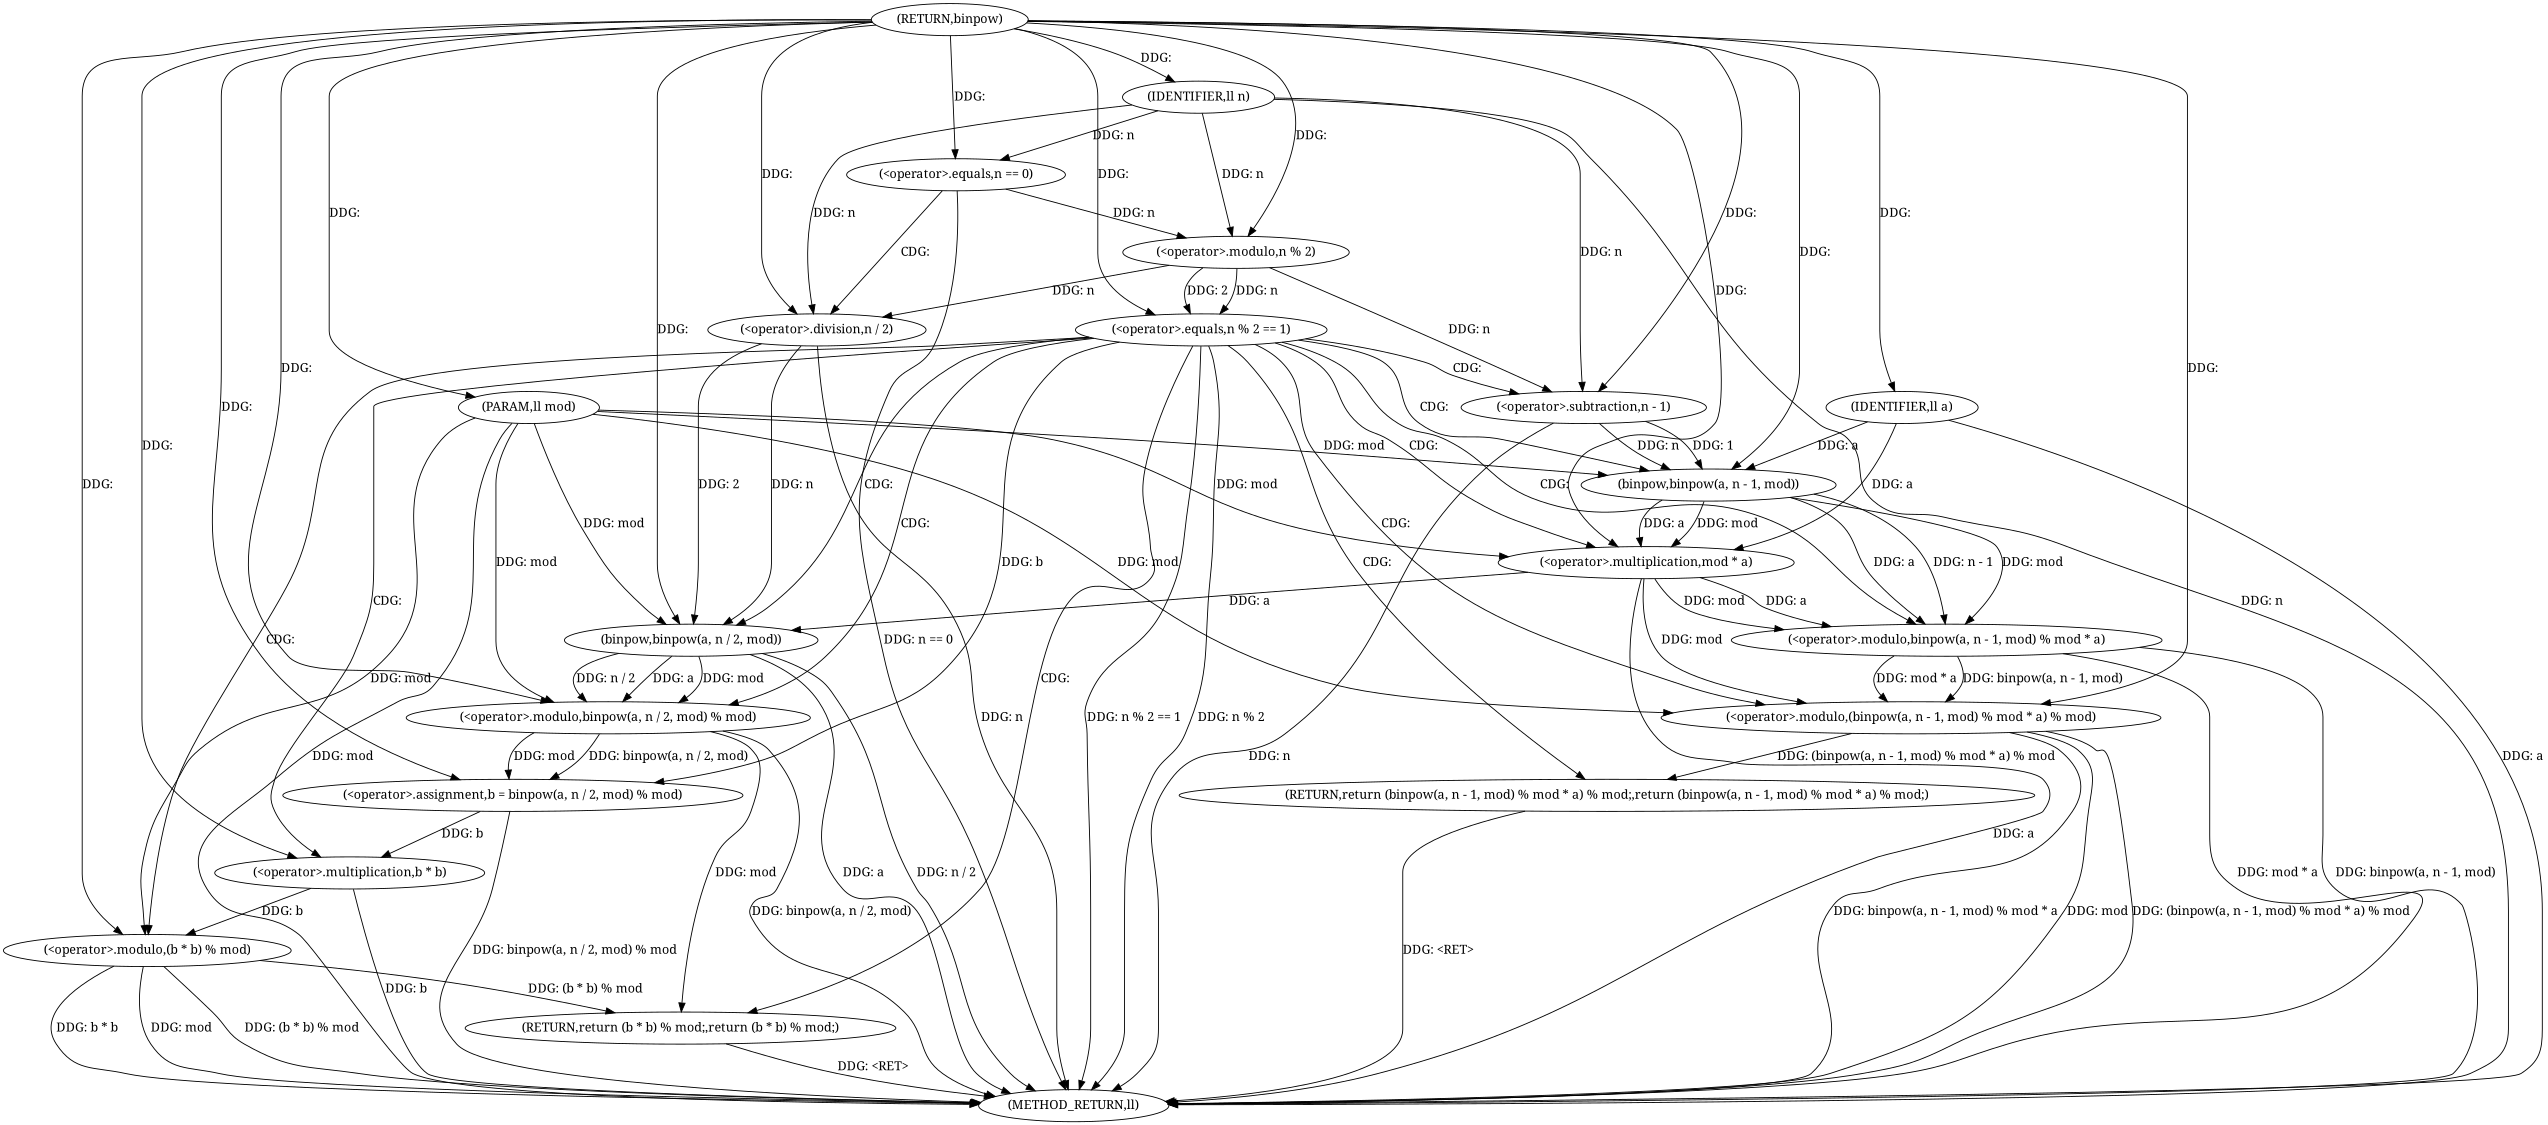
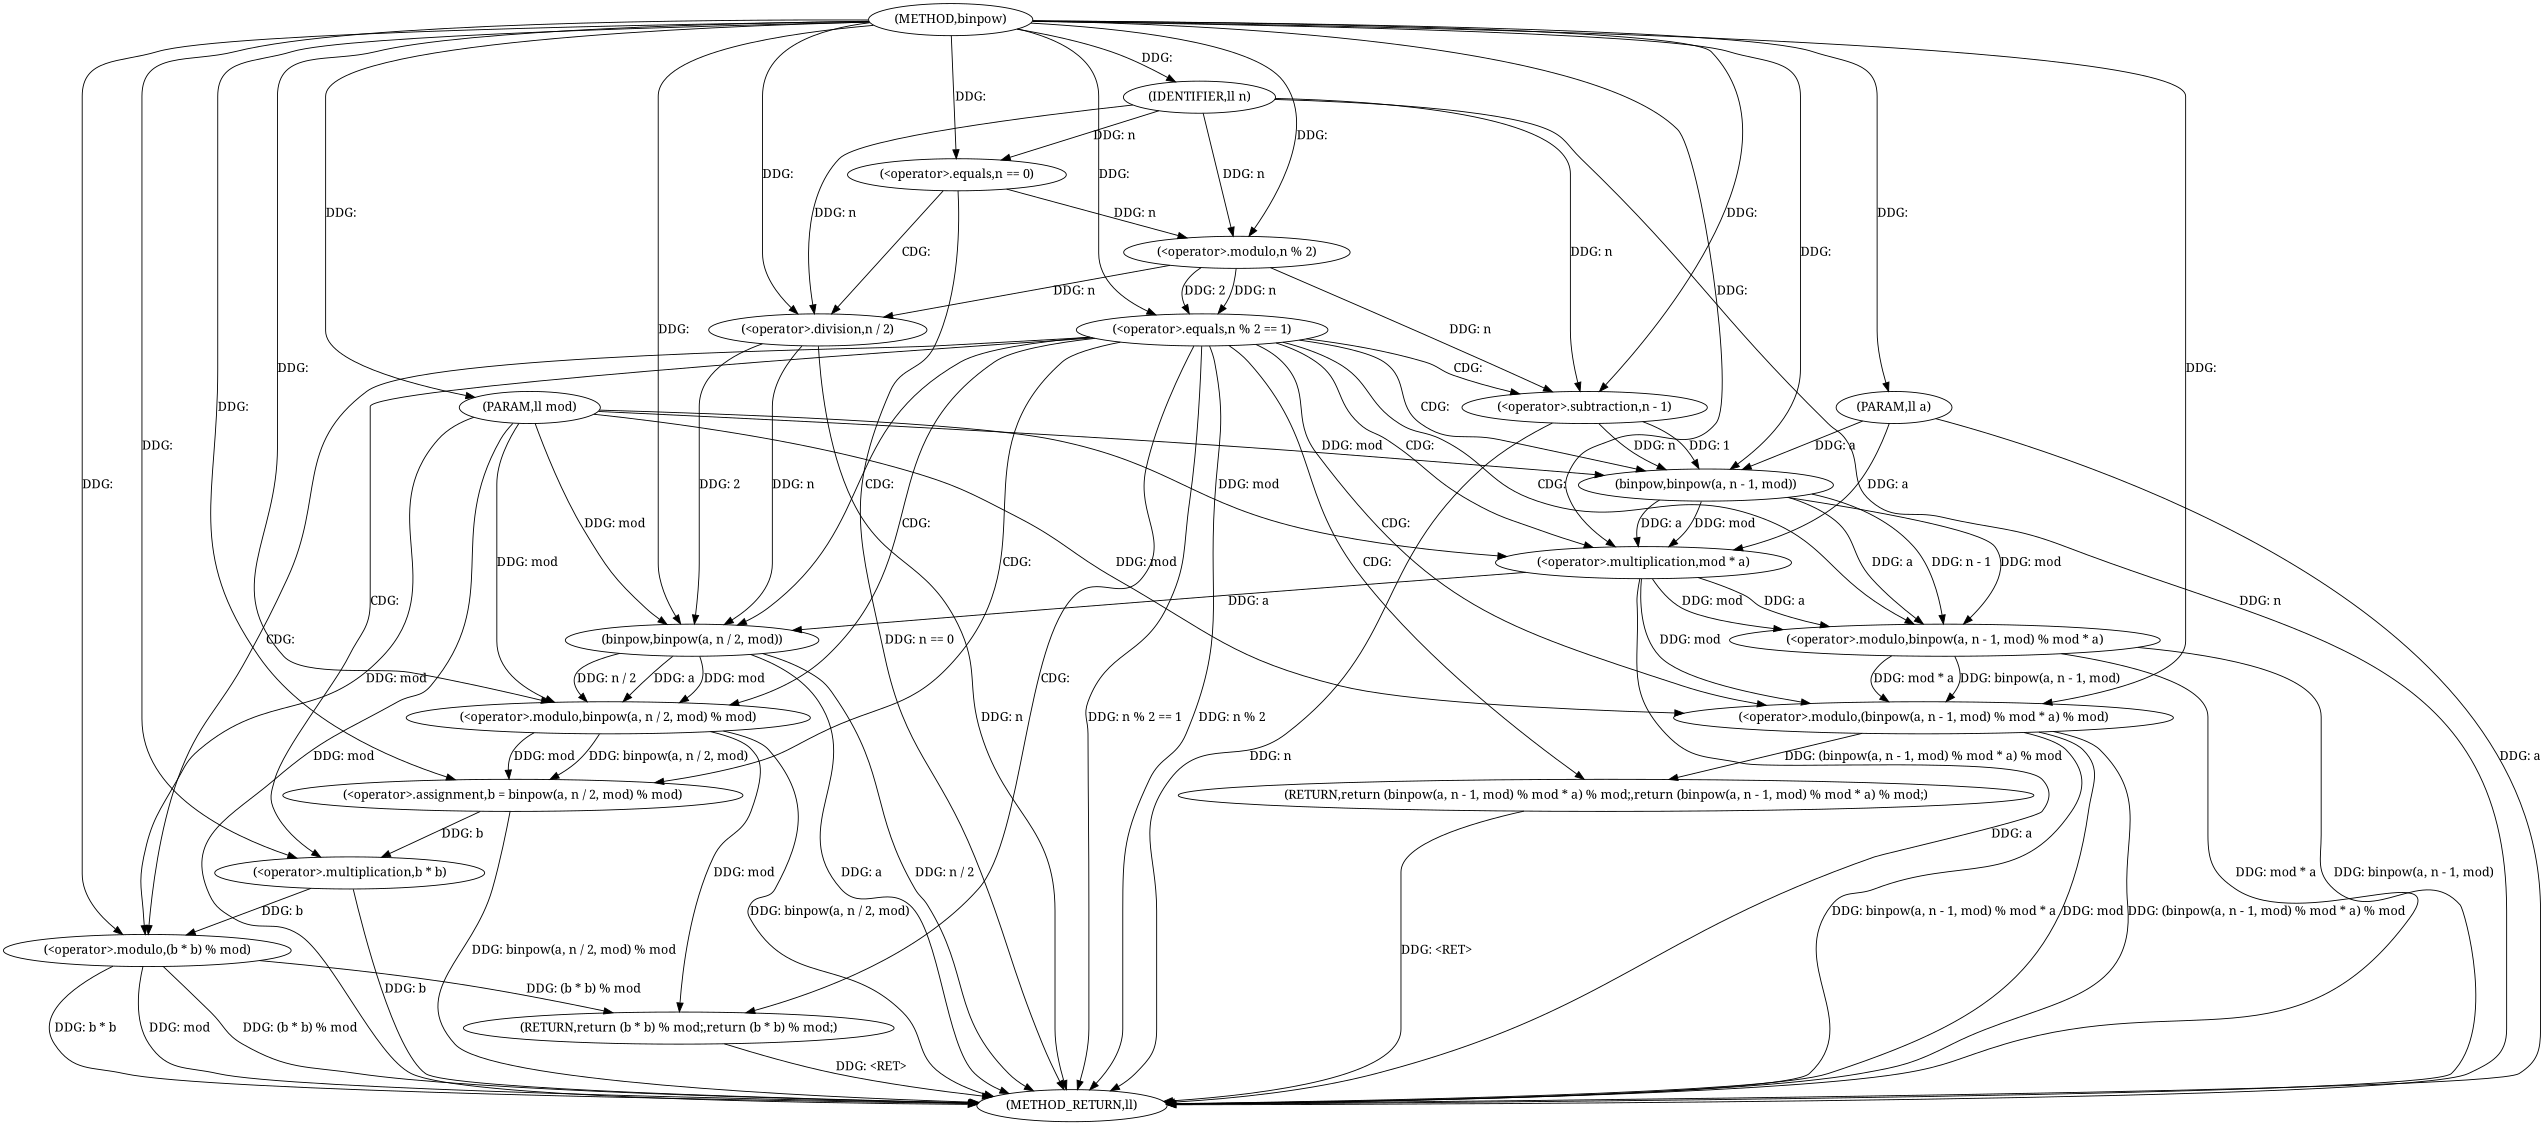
node "(RETURN,binpow)": label "(RETURN,binpow)" -> "(METHOD,binpow)"
node "(IDENTIFIER,ll a)": label "(IDENTIFIER,ll a)" -> "(PARAM,ll a)"
edge "(<operator>.equals,n % 2 == 1)" -> "(<operator>.assignment,b = binpow(a, n / 2, mod) % mod)": label "DDG: b" -> "CDG: "
